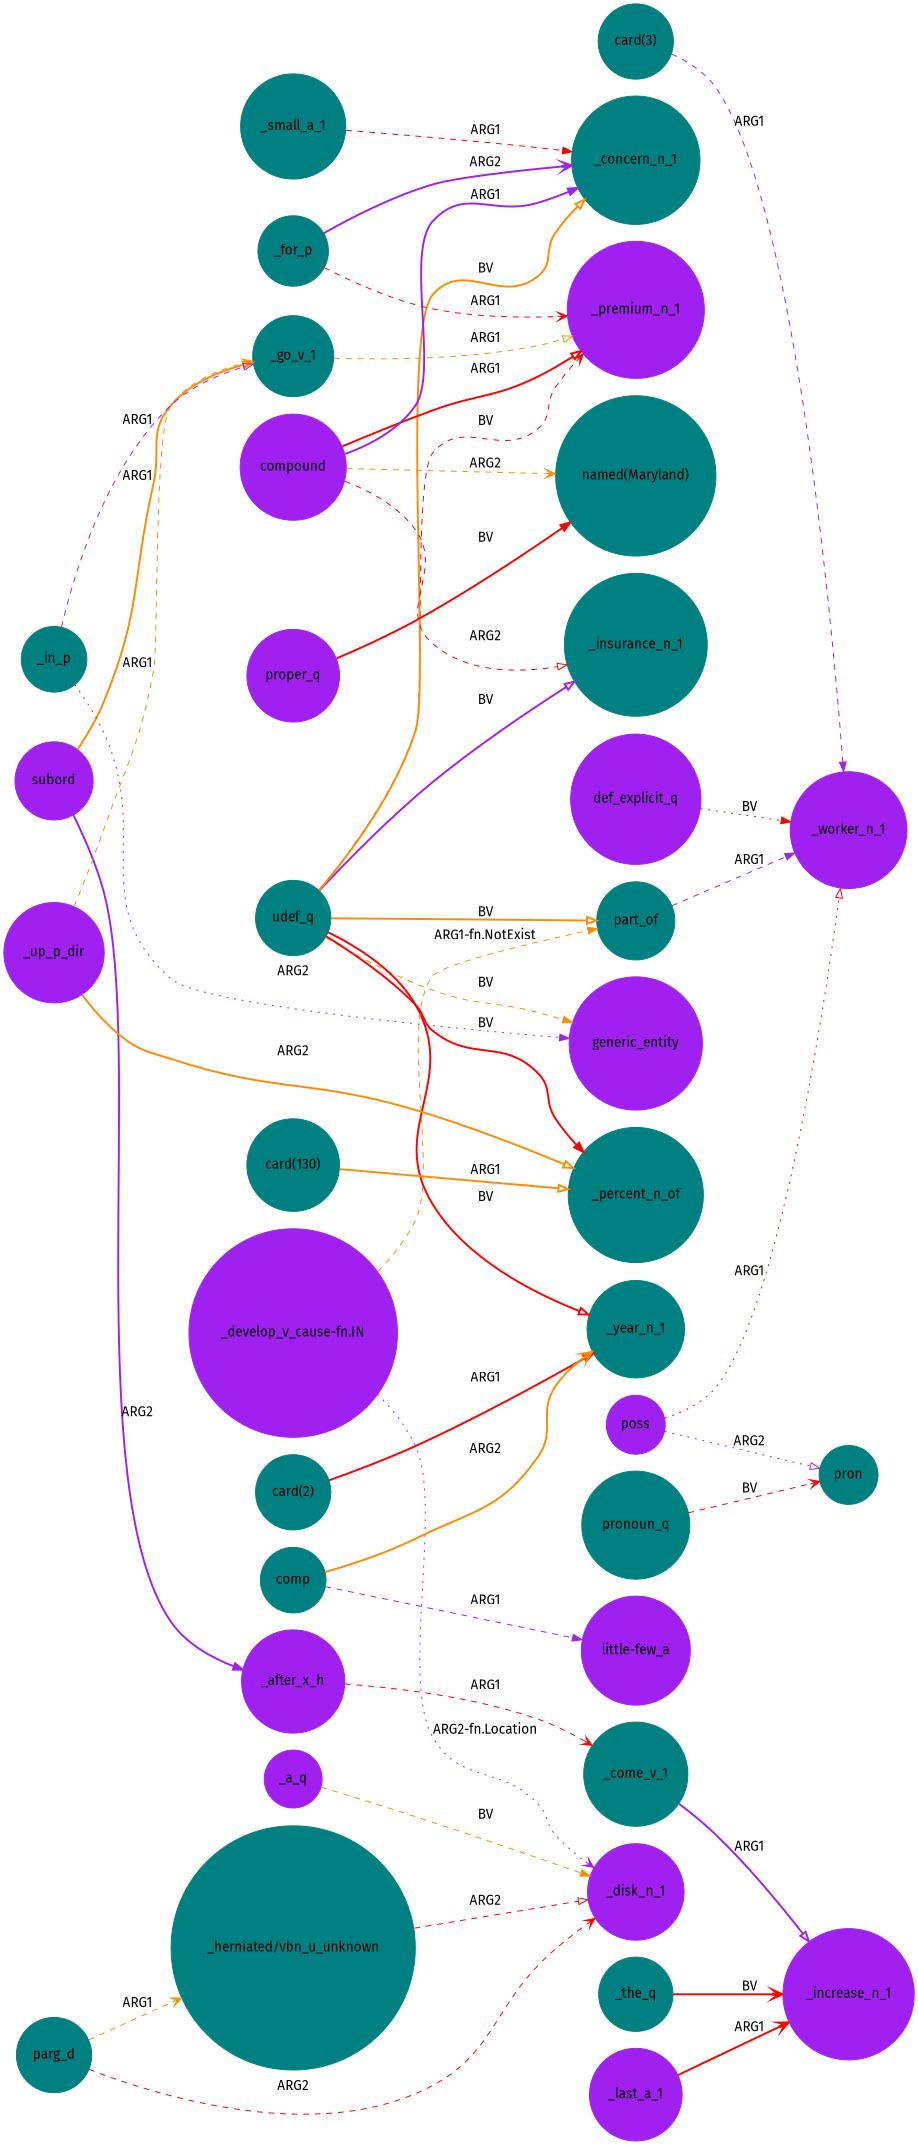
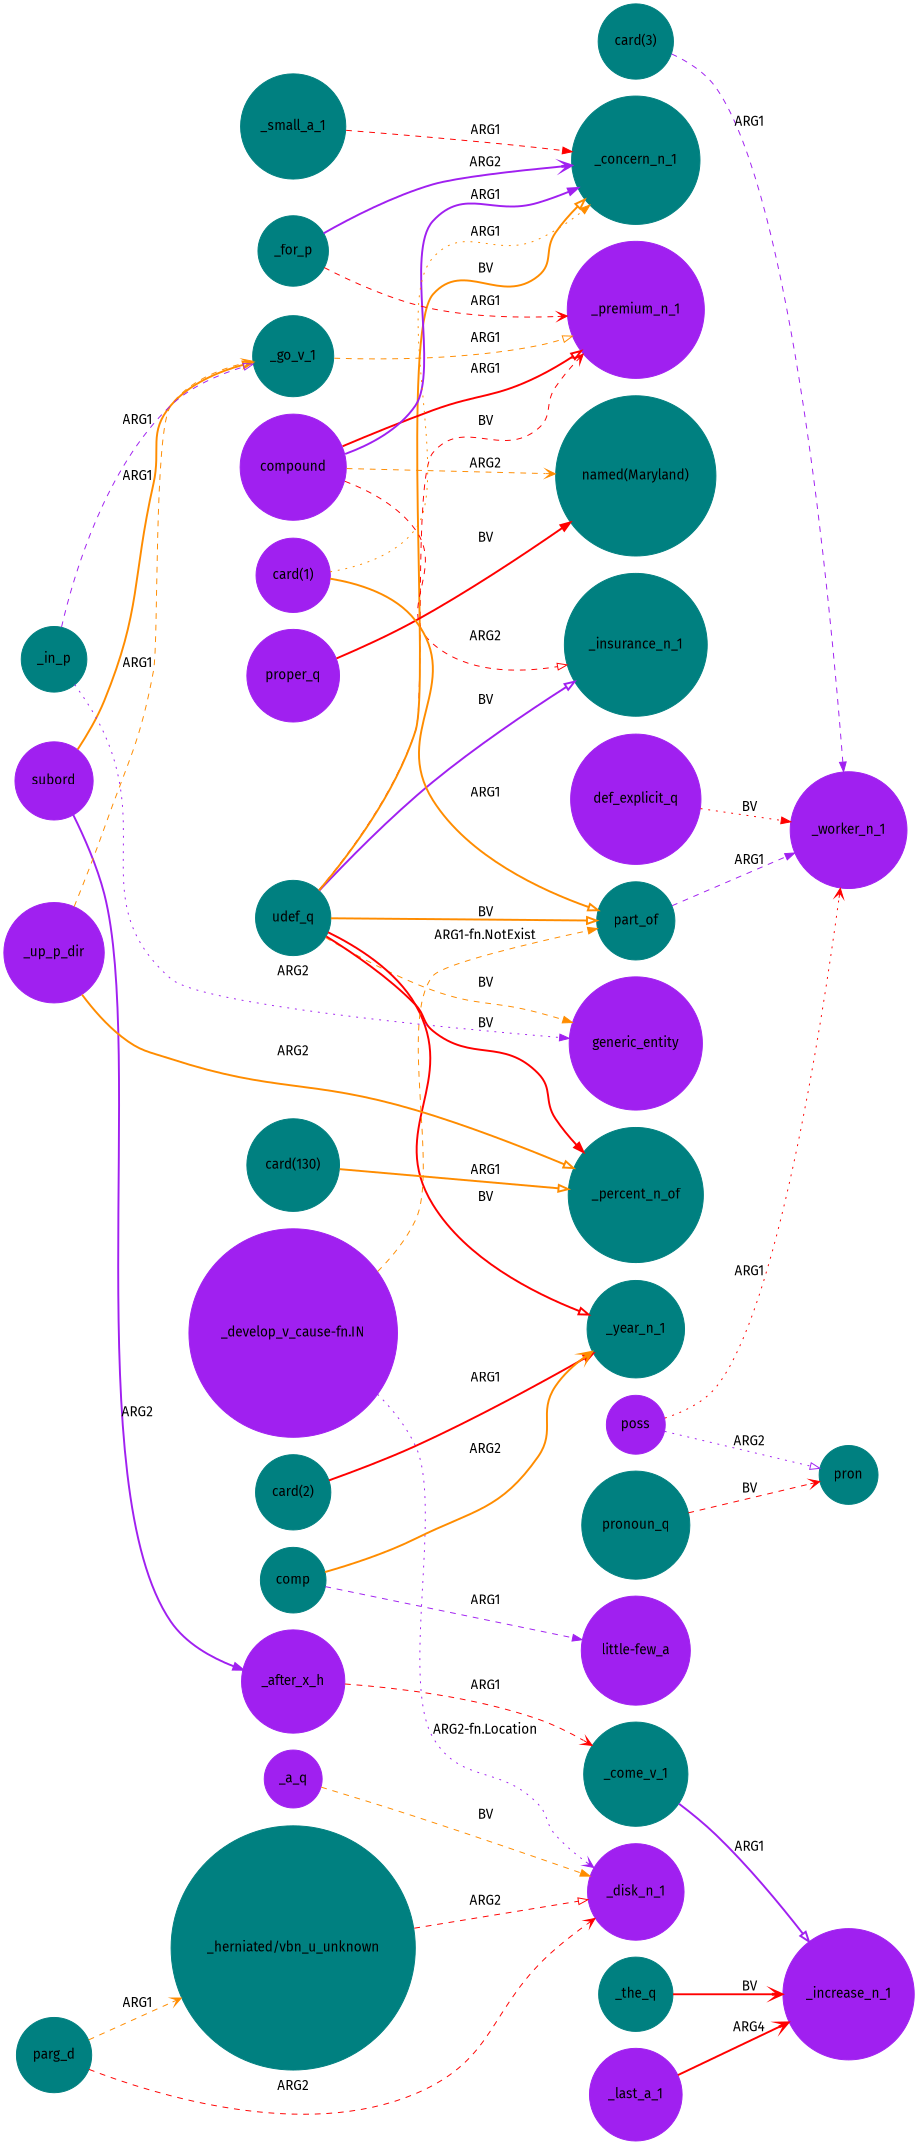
node "card(1)": added
edge "poss" -> "_worker_n_1": arrowhead onormal -> vee
edge "_last_a_1" -> "_increase_n_1": label "ARG1" -> "ARG4"
